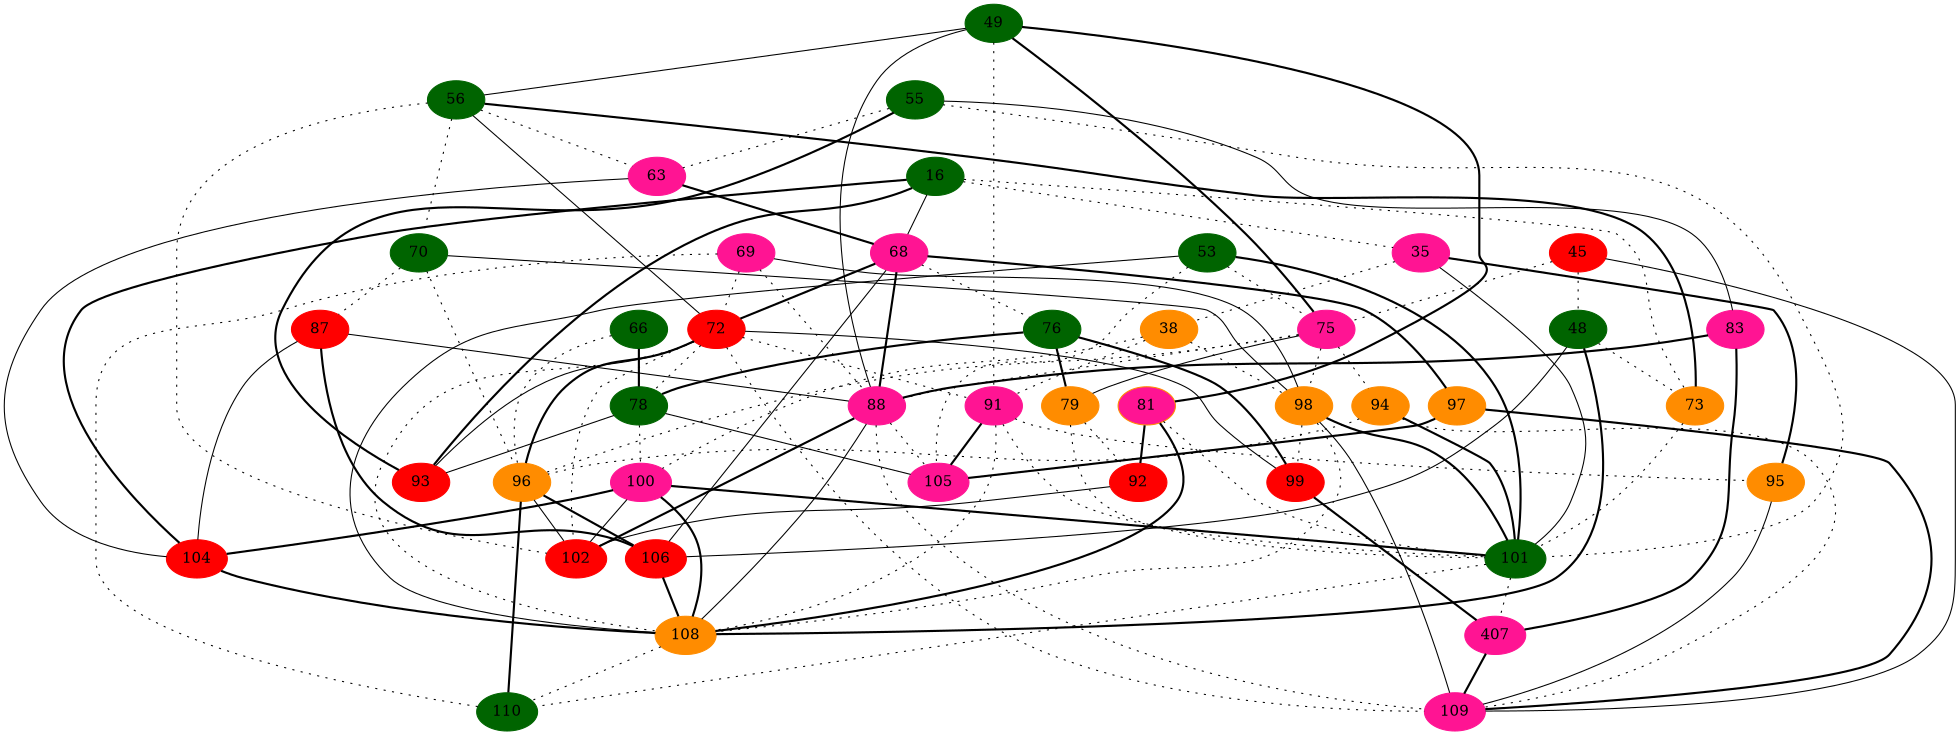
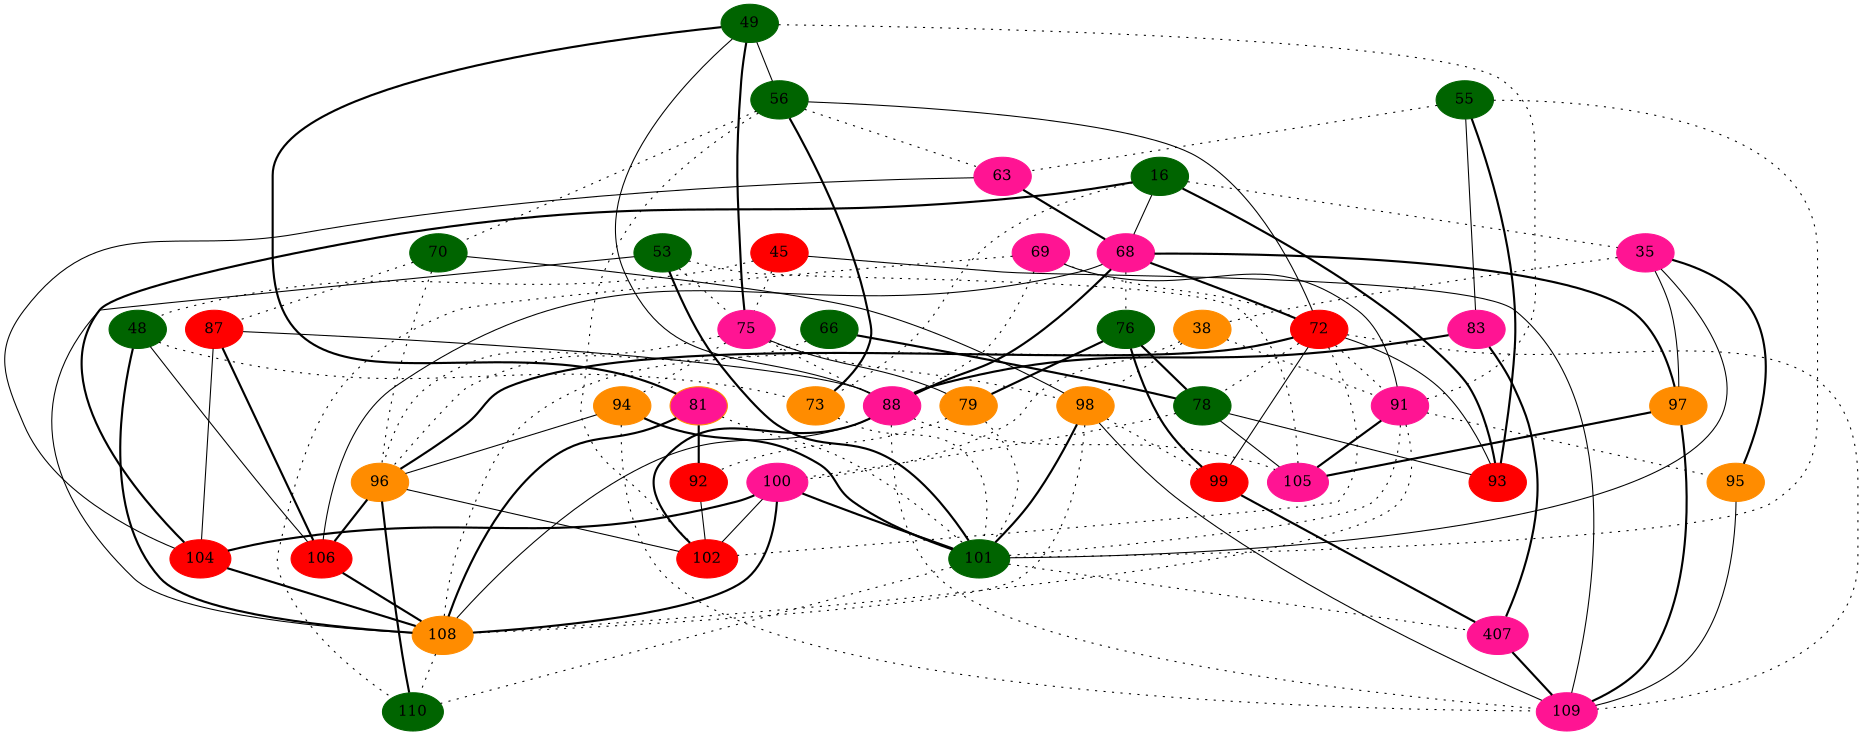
edge "69" -- "98": now "69" -- "91"
edge "35" -- "97": added
edge "94" -- "96": style dotted -> solid
